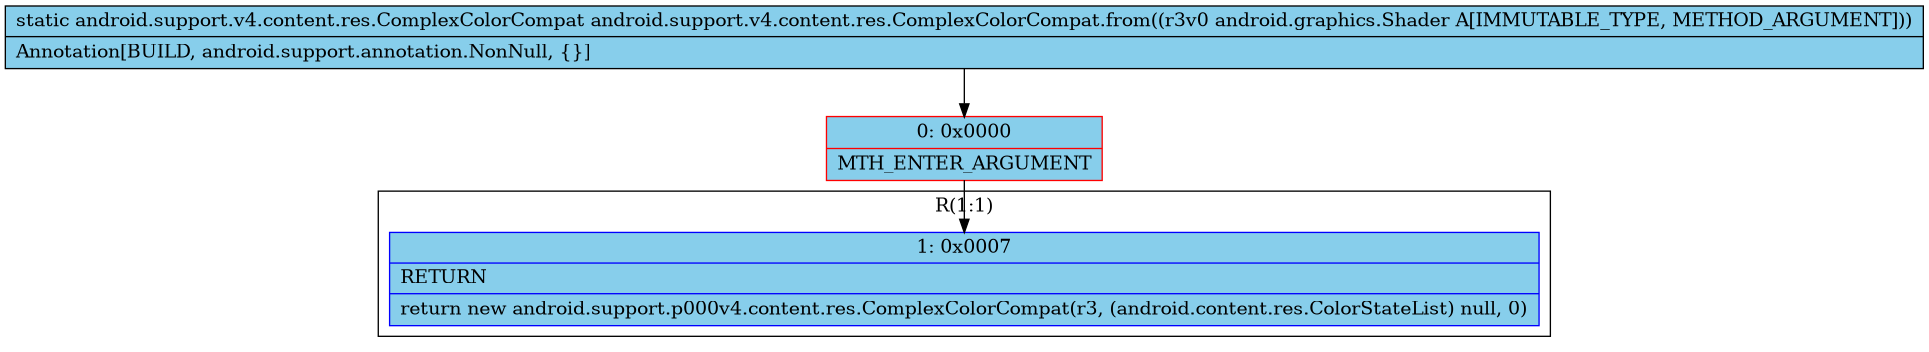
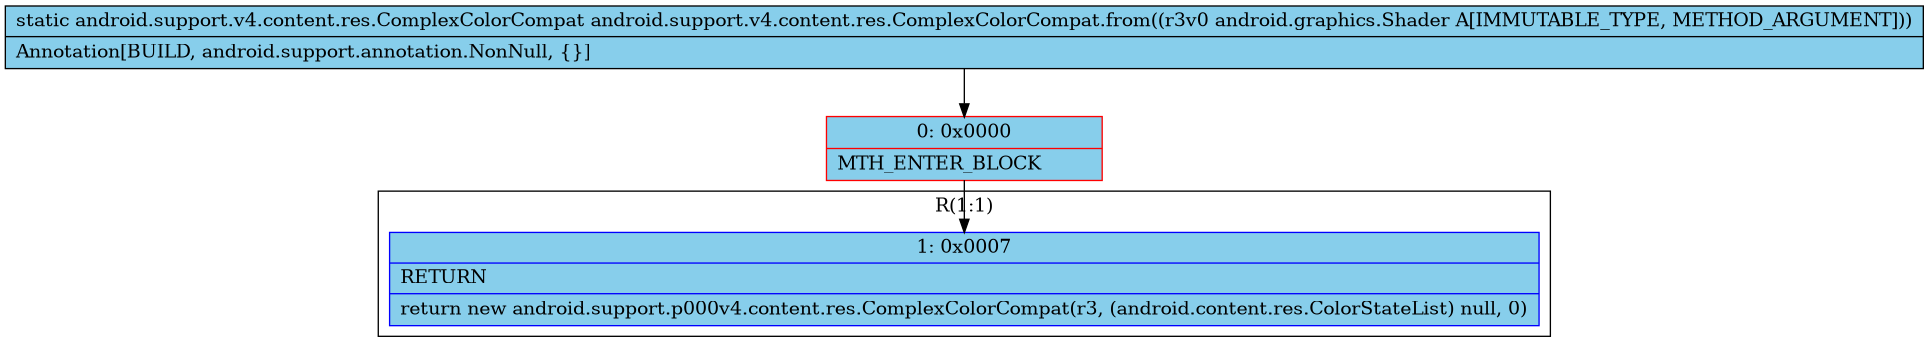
node "0: 0x0000": text "MTH_ENTER_ARGUMENT" -> "MTH_ENTER_BLOCK"
